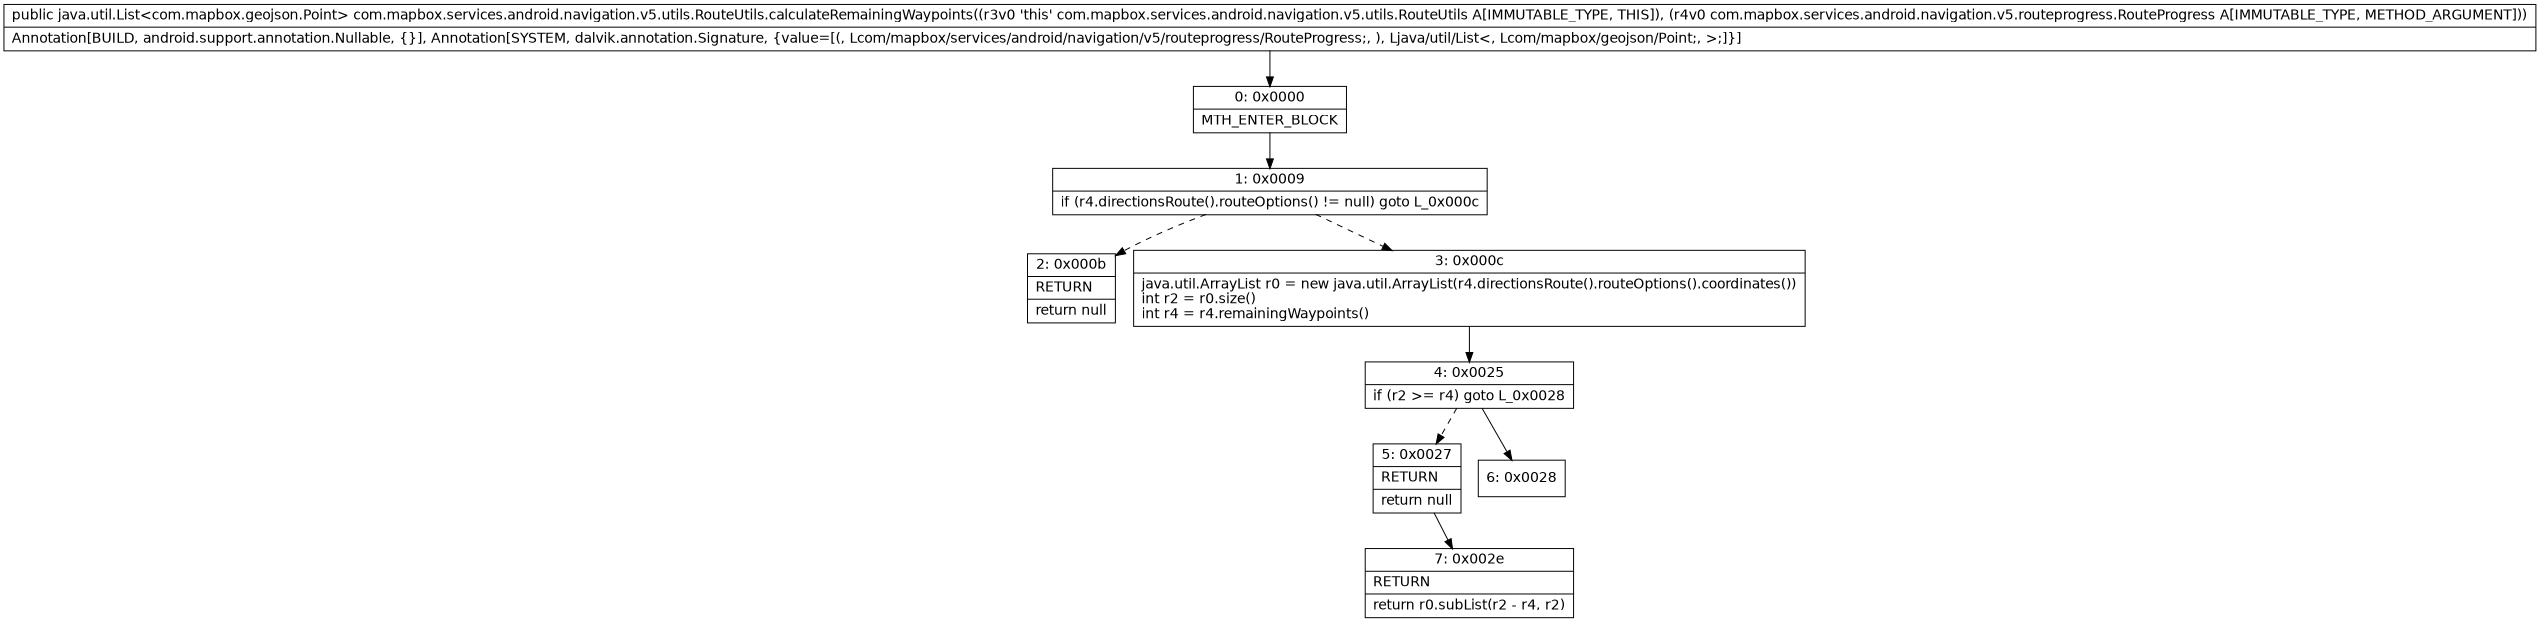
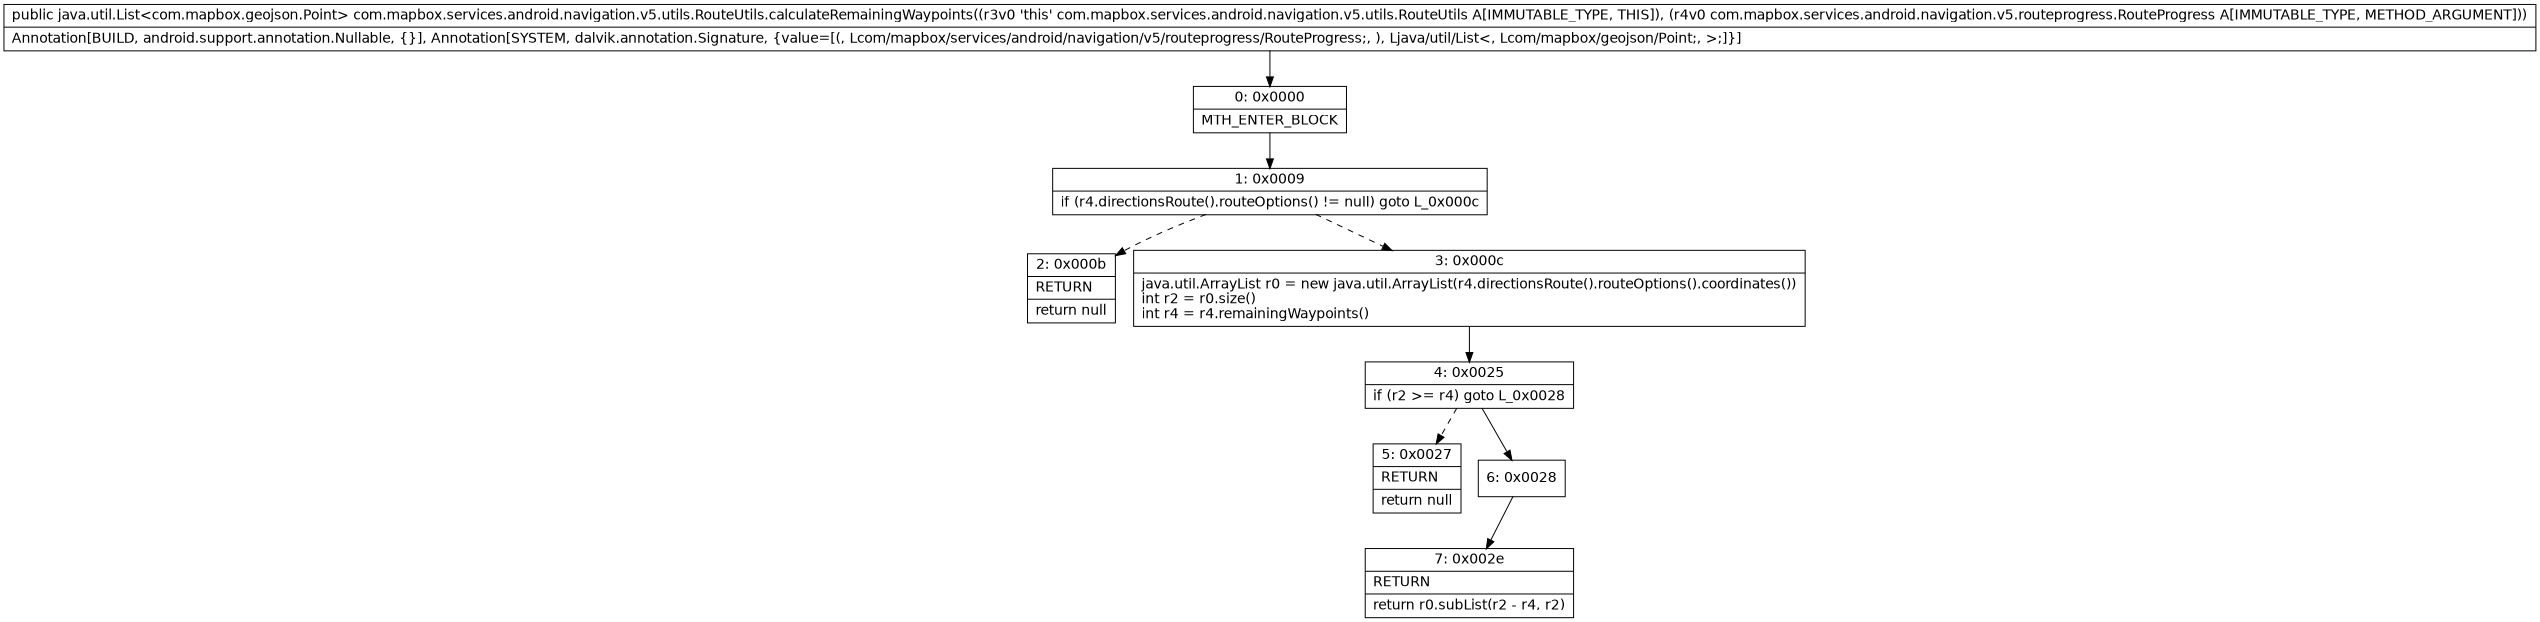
edge "5: 0x0027" -> "7: 0x002e": now "6: 0x0028" -> "7: 0x002e"
